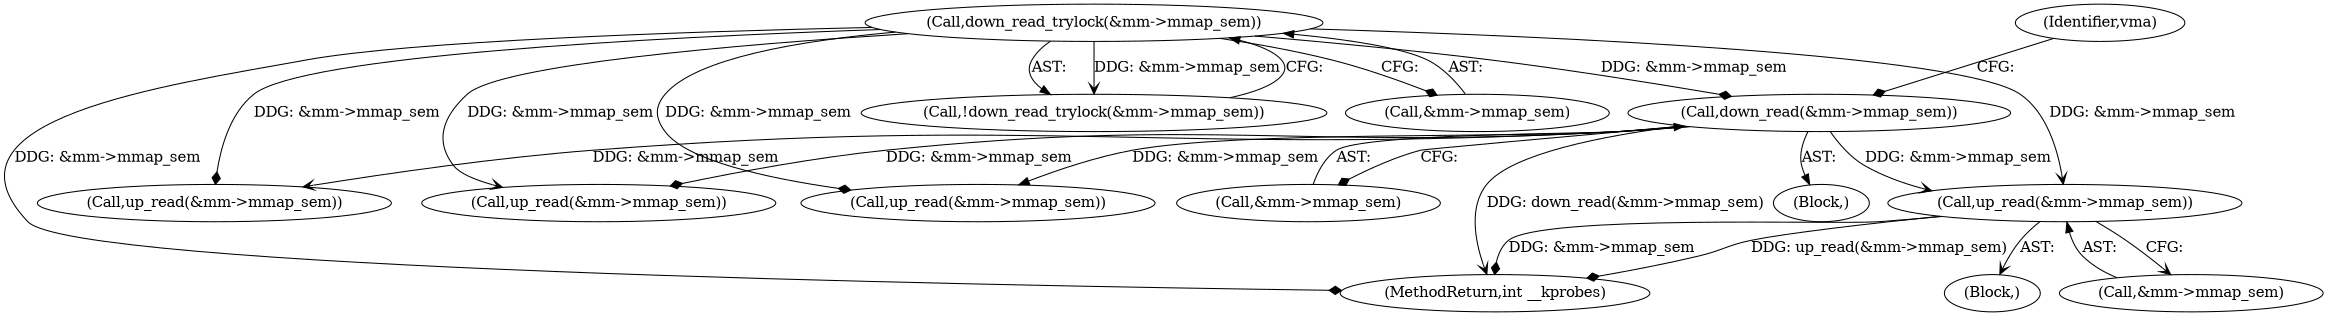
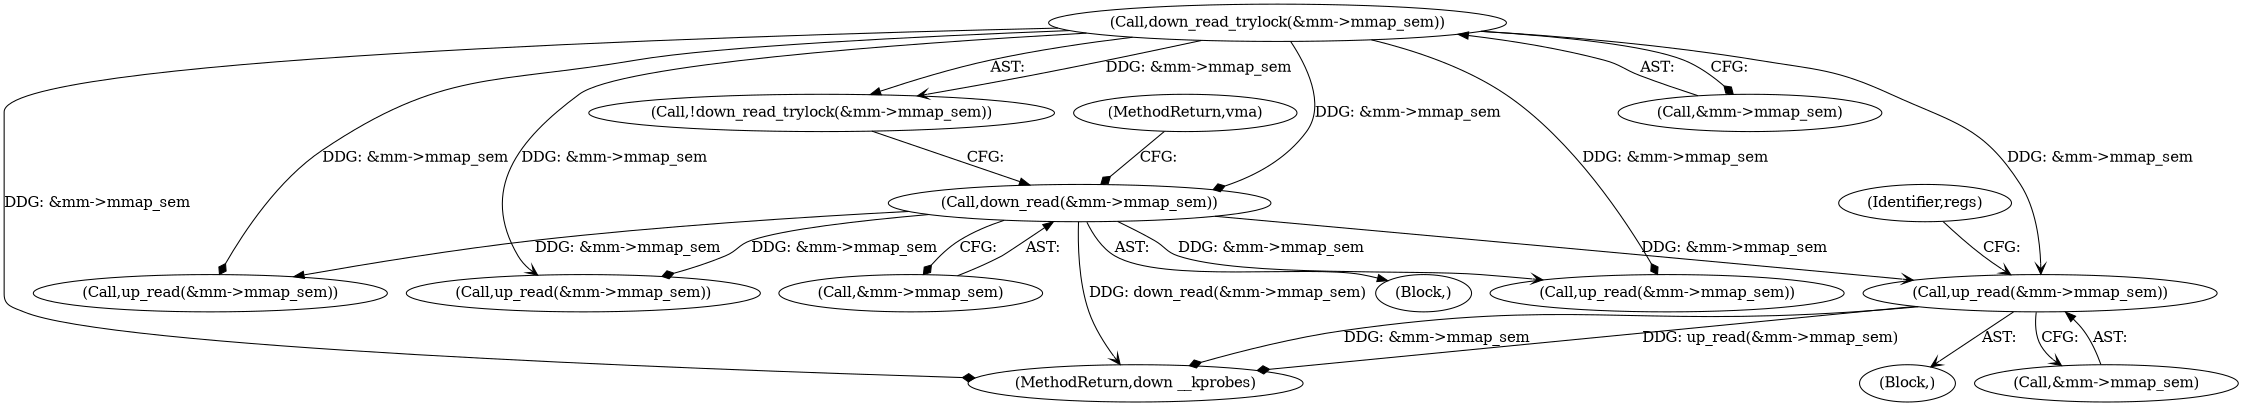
node "(Identifier,vma)": label "(Identifier,vma)" -> "(MethodReturn,vma)"
edge "(Call,!down_read_trylock(&mm->mmap_sem))" -> "(Call,down_read_trylock(&mm->mmap_sem))": now "(Call,!down_read_trylock(&mm->mmap_sem))" -> "(Call,down_read(&mm->mmap_sem))"
node "(Identifier,regs)": added
node "(MethodReturn,int __kprobes)": label "(MethodReturn,int __kprobes)" -> "(MethodReturn,down __kprobes)"
